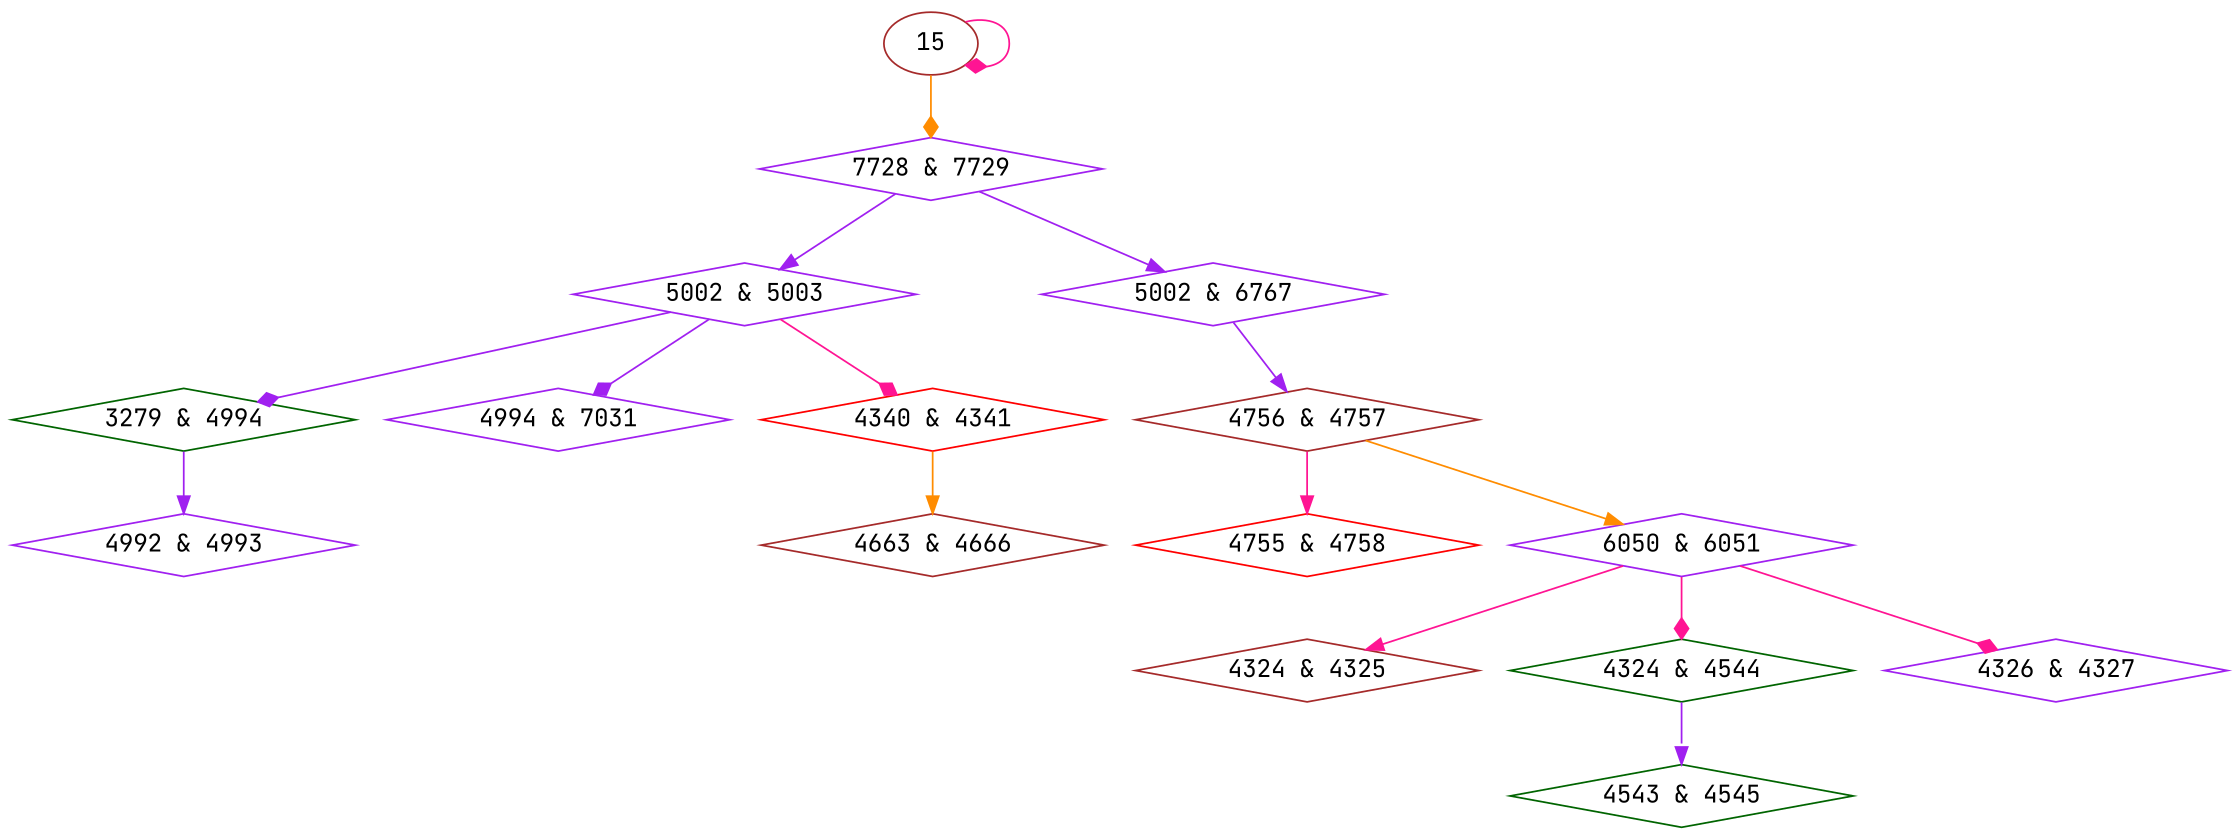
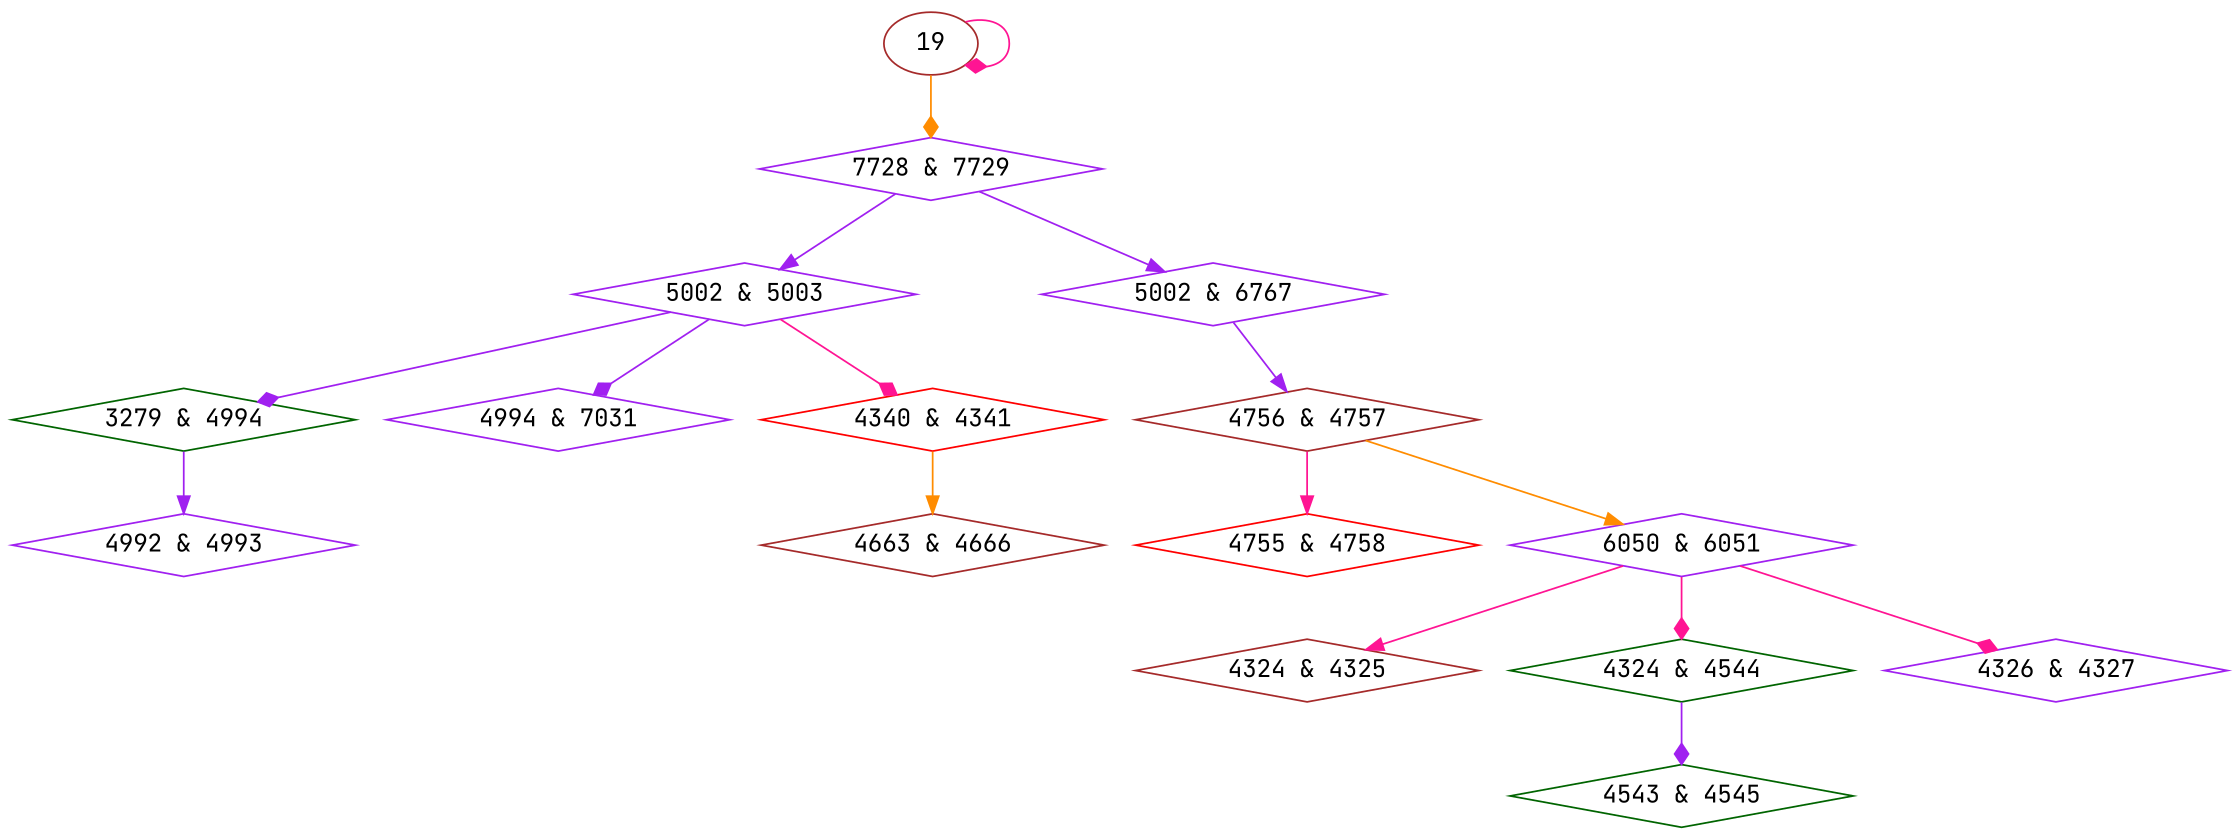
node "15": label "15" -> "19"
edge "4324 & 4544" -> "4543 & 4545": arrowhead normal -> diamond
